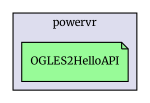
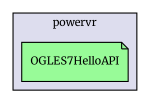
node "OGLES2HelloAPI": label "OGLES2HelloAPI" -> "OGLES7HelloAPI"
